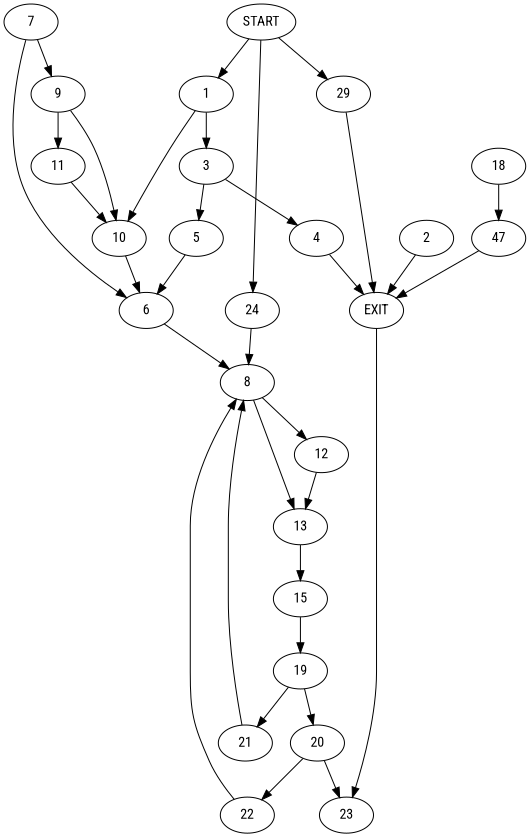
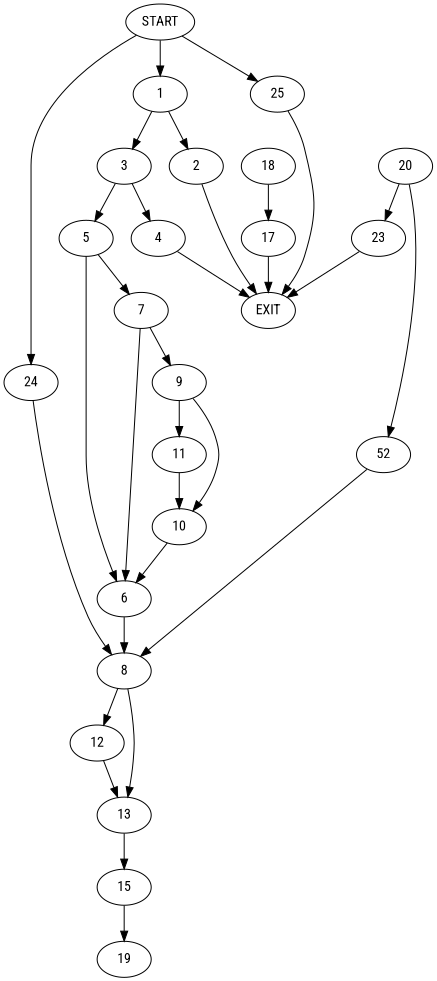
node "29": label "29" -> "25"
edge "1" -> "10": now "1" -> "2"
node "47": label "47" -> "17"
edge "5" -> "7": added
edge "EXIT" -> "23": reversed
edge "19" -> "20": removed
node "21": removed
node "22": label "22" -> "52"
